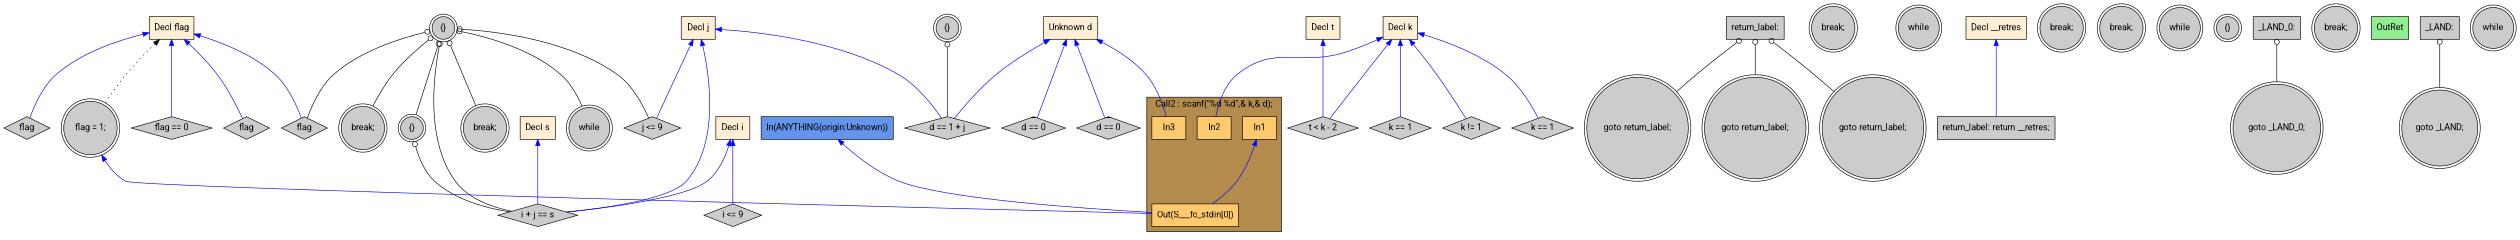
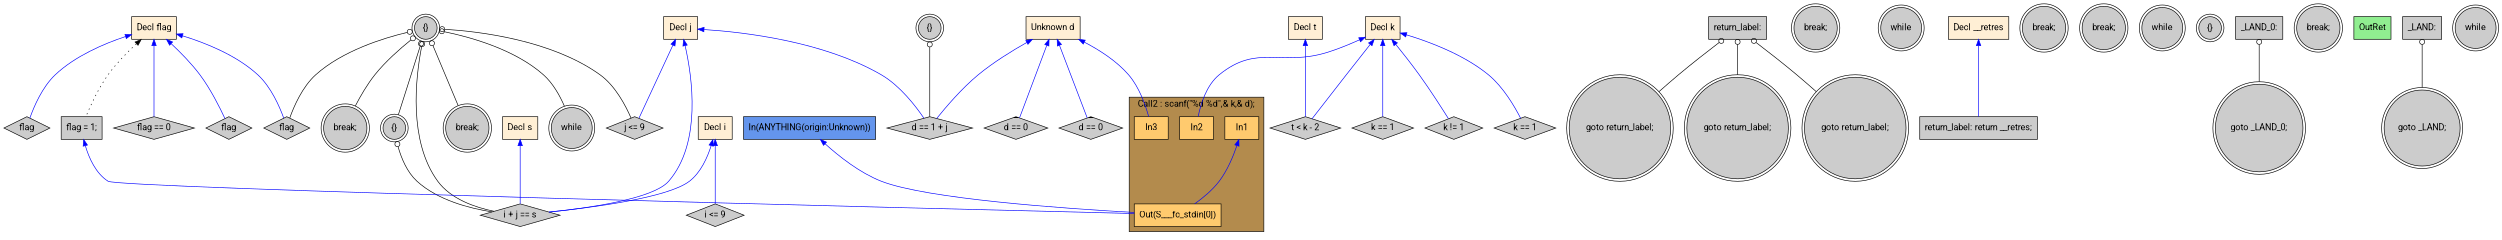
node "flag = 1;": shape doublecircle -> box
